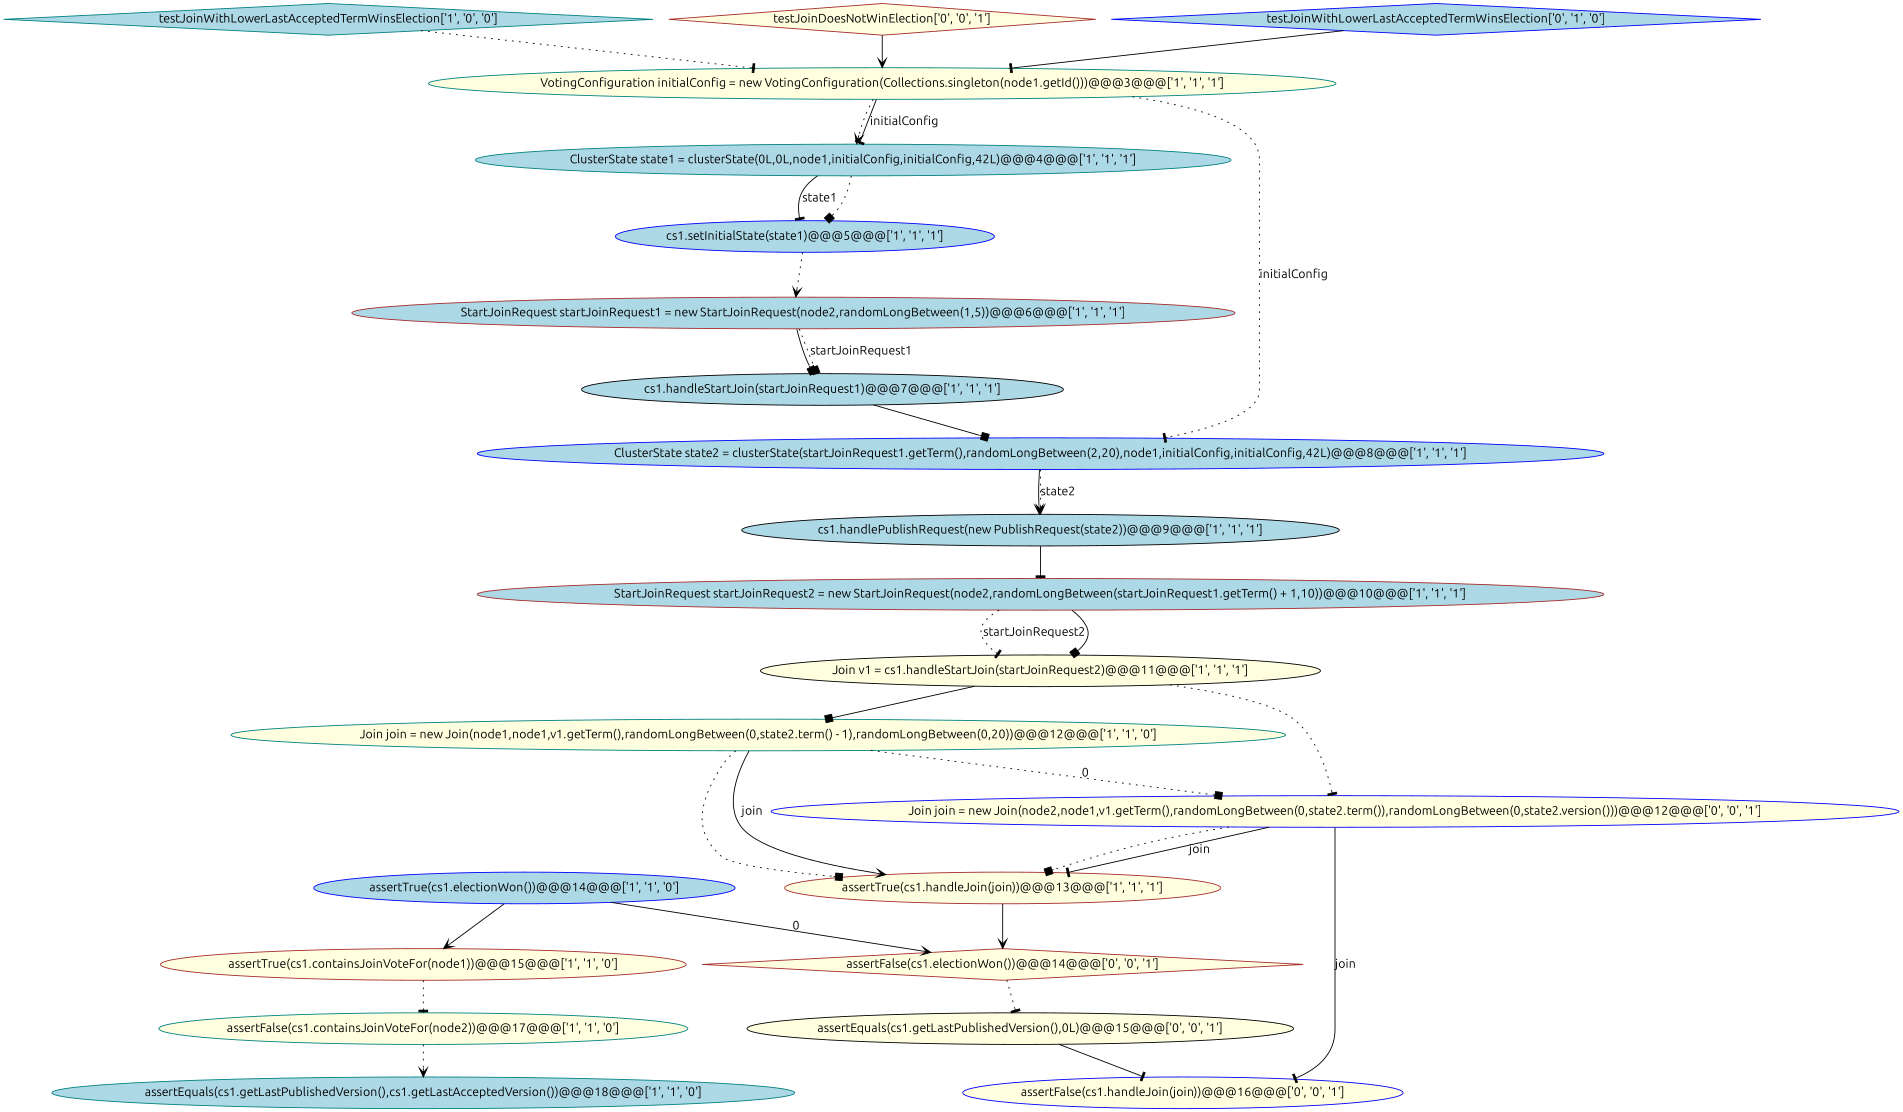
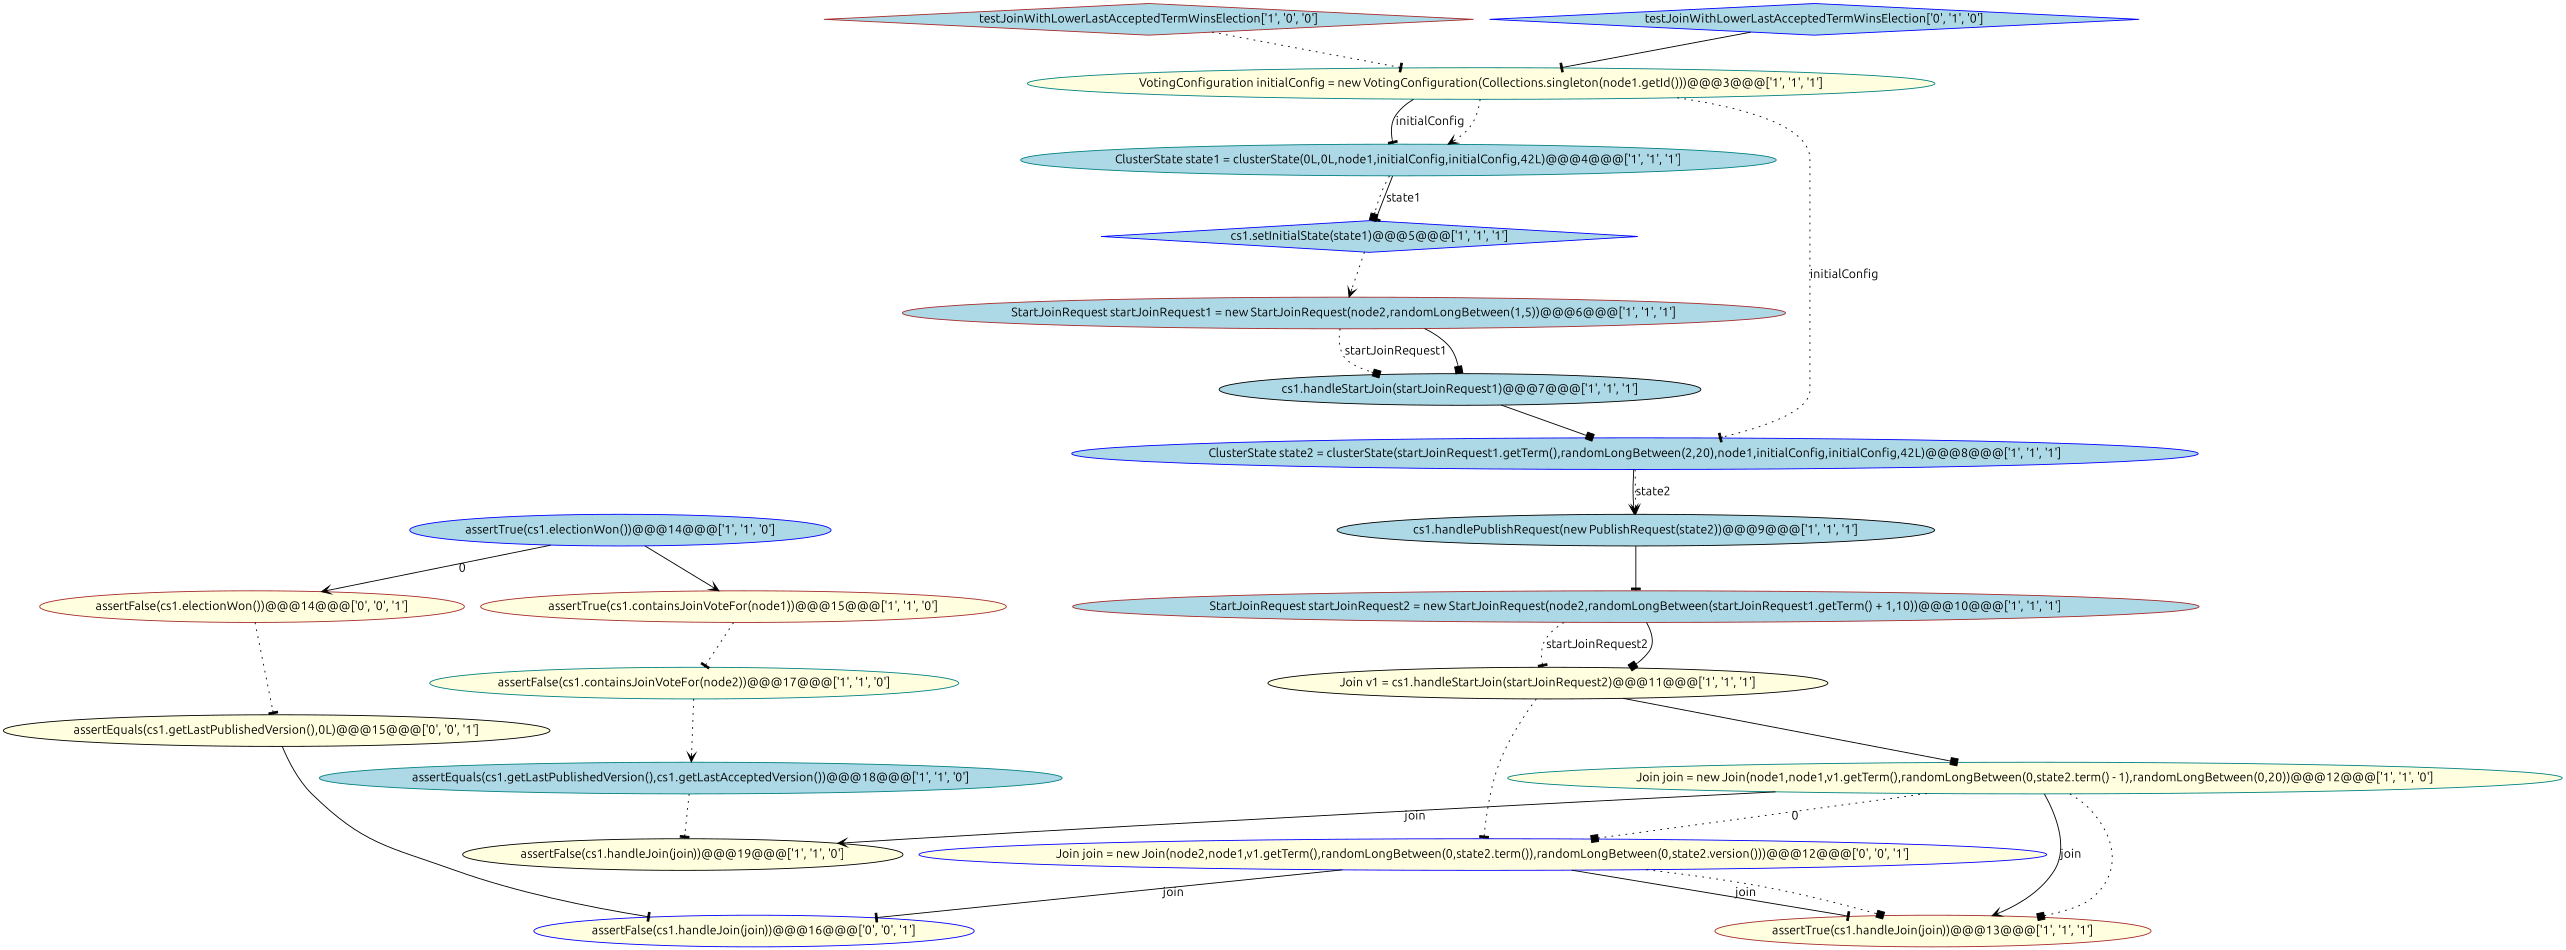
node "testJoinWithLowerLastAcceptedTermWinsElection['1', '0', '0']": color teal -> brown
node "testJoinDoesNotWinElection['0', '0', '1']": removed
node "cs1.setInitialState(state1)@@@5@@@['1', '1', '1']": shape ellipse -> diamond
node "assertFalse(cs1.handleJoin(join))@@@19@@@['1', '1', '0']": added
edge "assertTrue(cs1.handleJoin(join))@@@13@@@['1', '1', '1']" -> "assertFalse(cs1.electionWon())@@@14@@@['0', '0', '1']": removed
node "assertFalse(cs1.electionWon())@@@14@@@['0', '0', '1']": shape diamond -> ellipse
